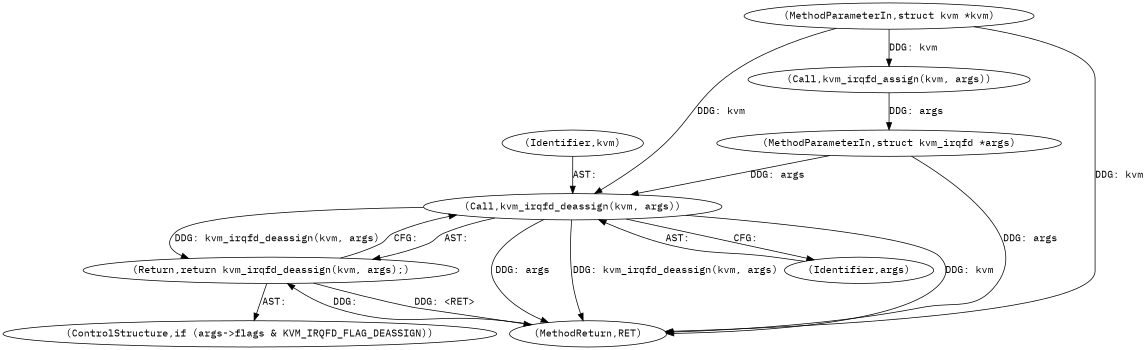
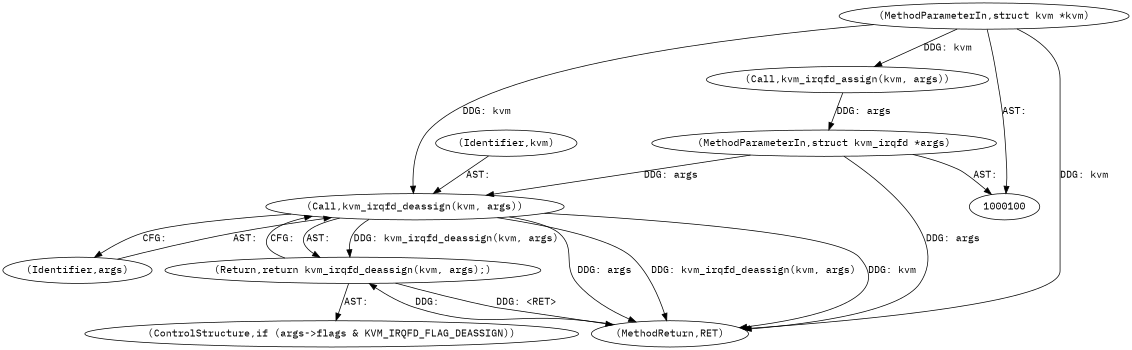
node "1000100": added
